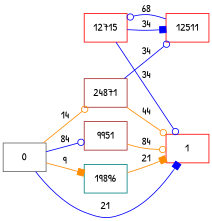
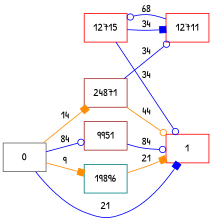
node "12511": label "12511" -> "12711"
edge "0" -> "24871": arrowhead odot -> box
edge "9951" -> "1": color darkorange -> blue
